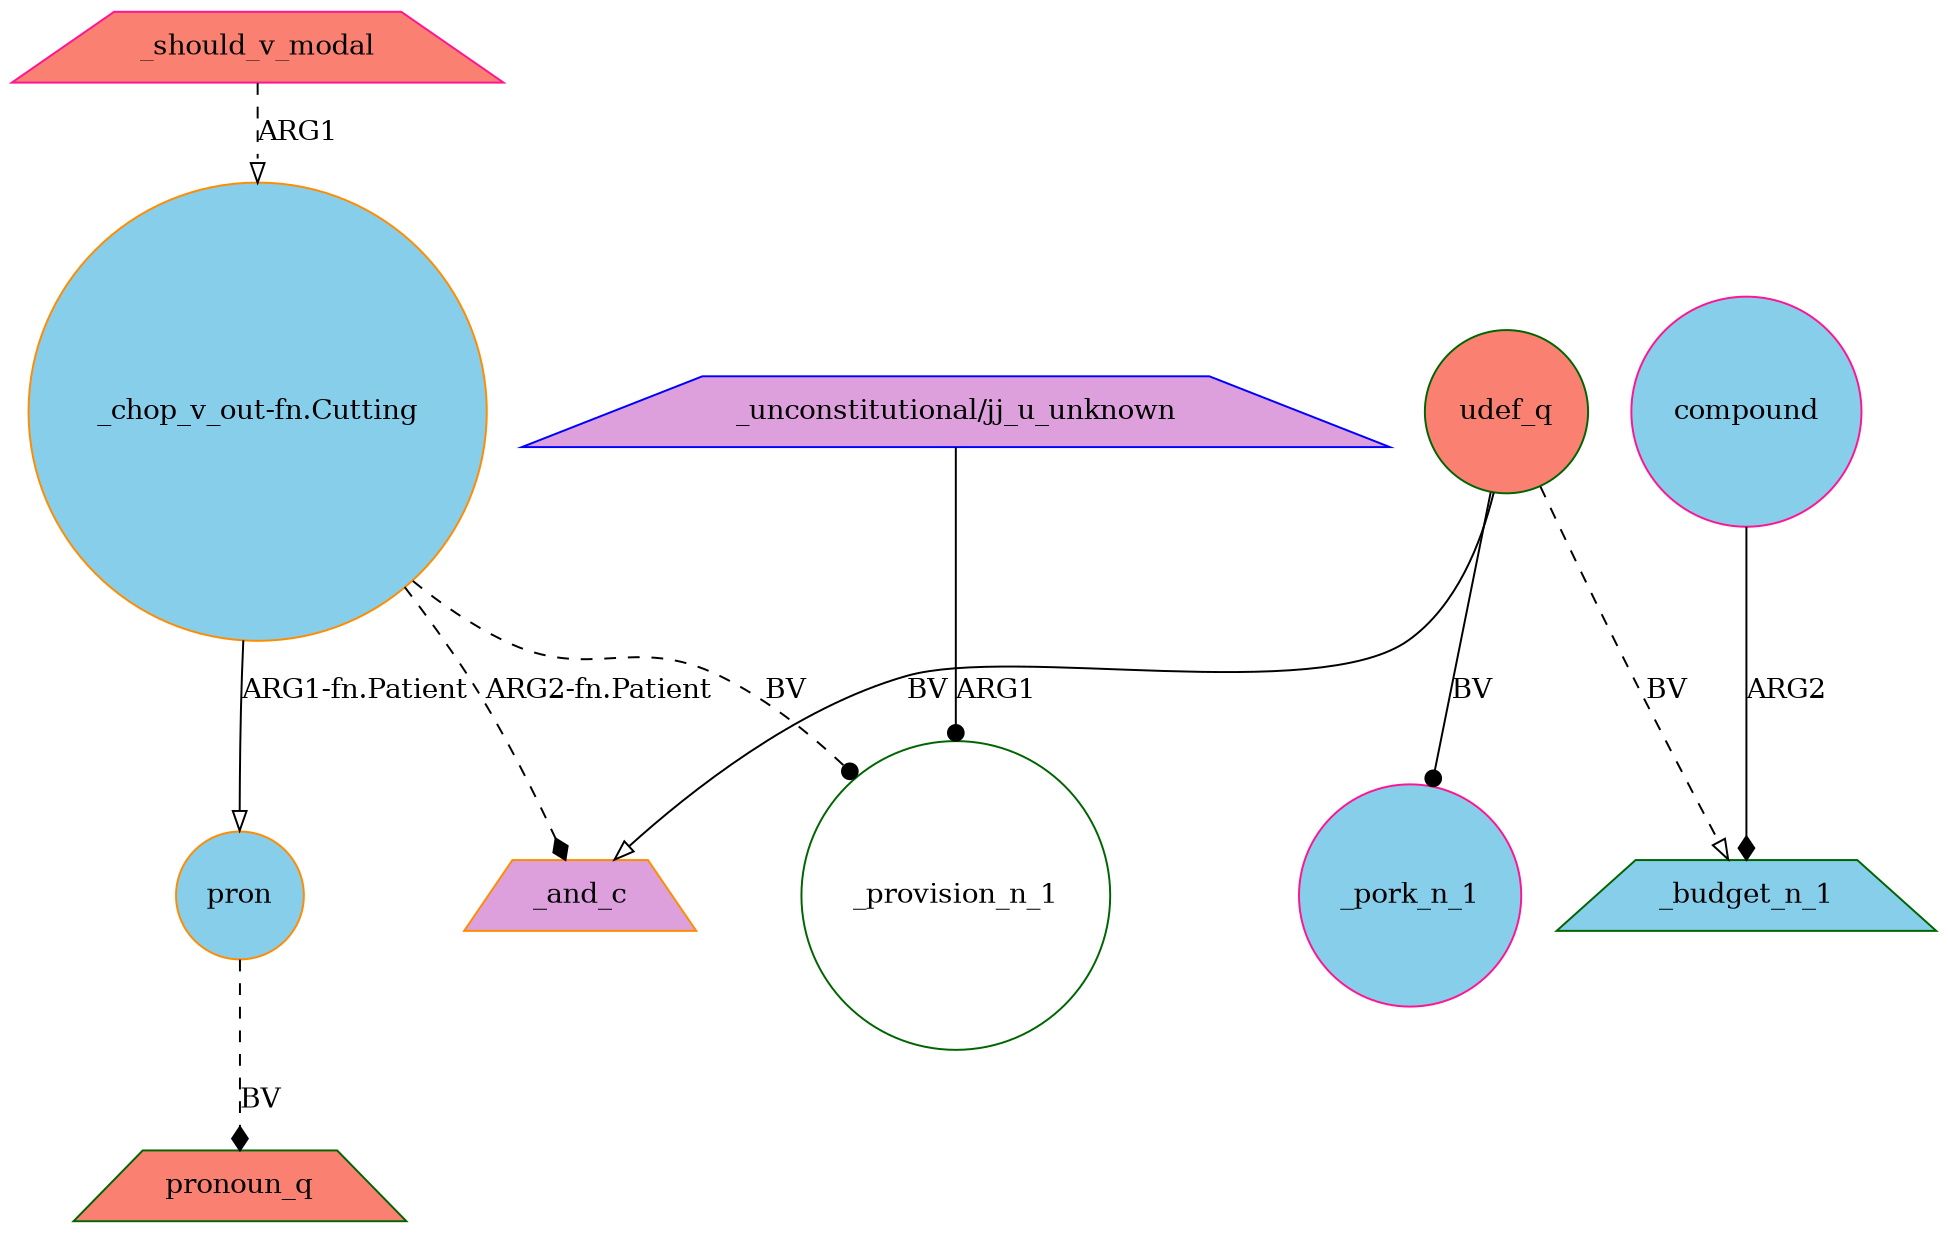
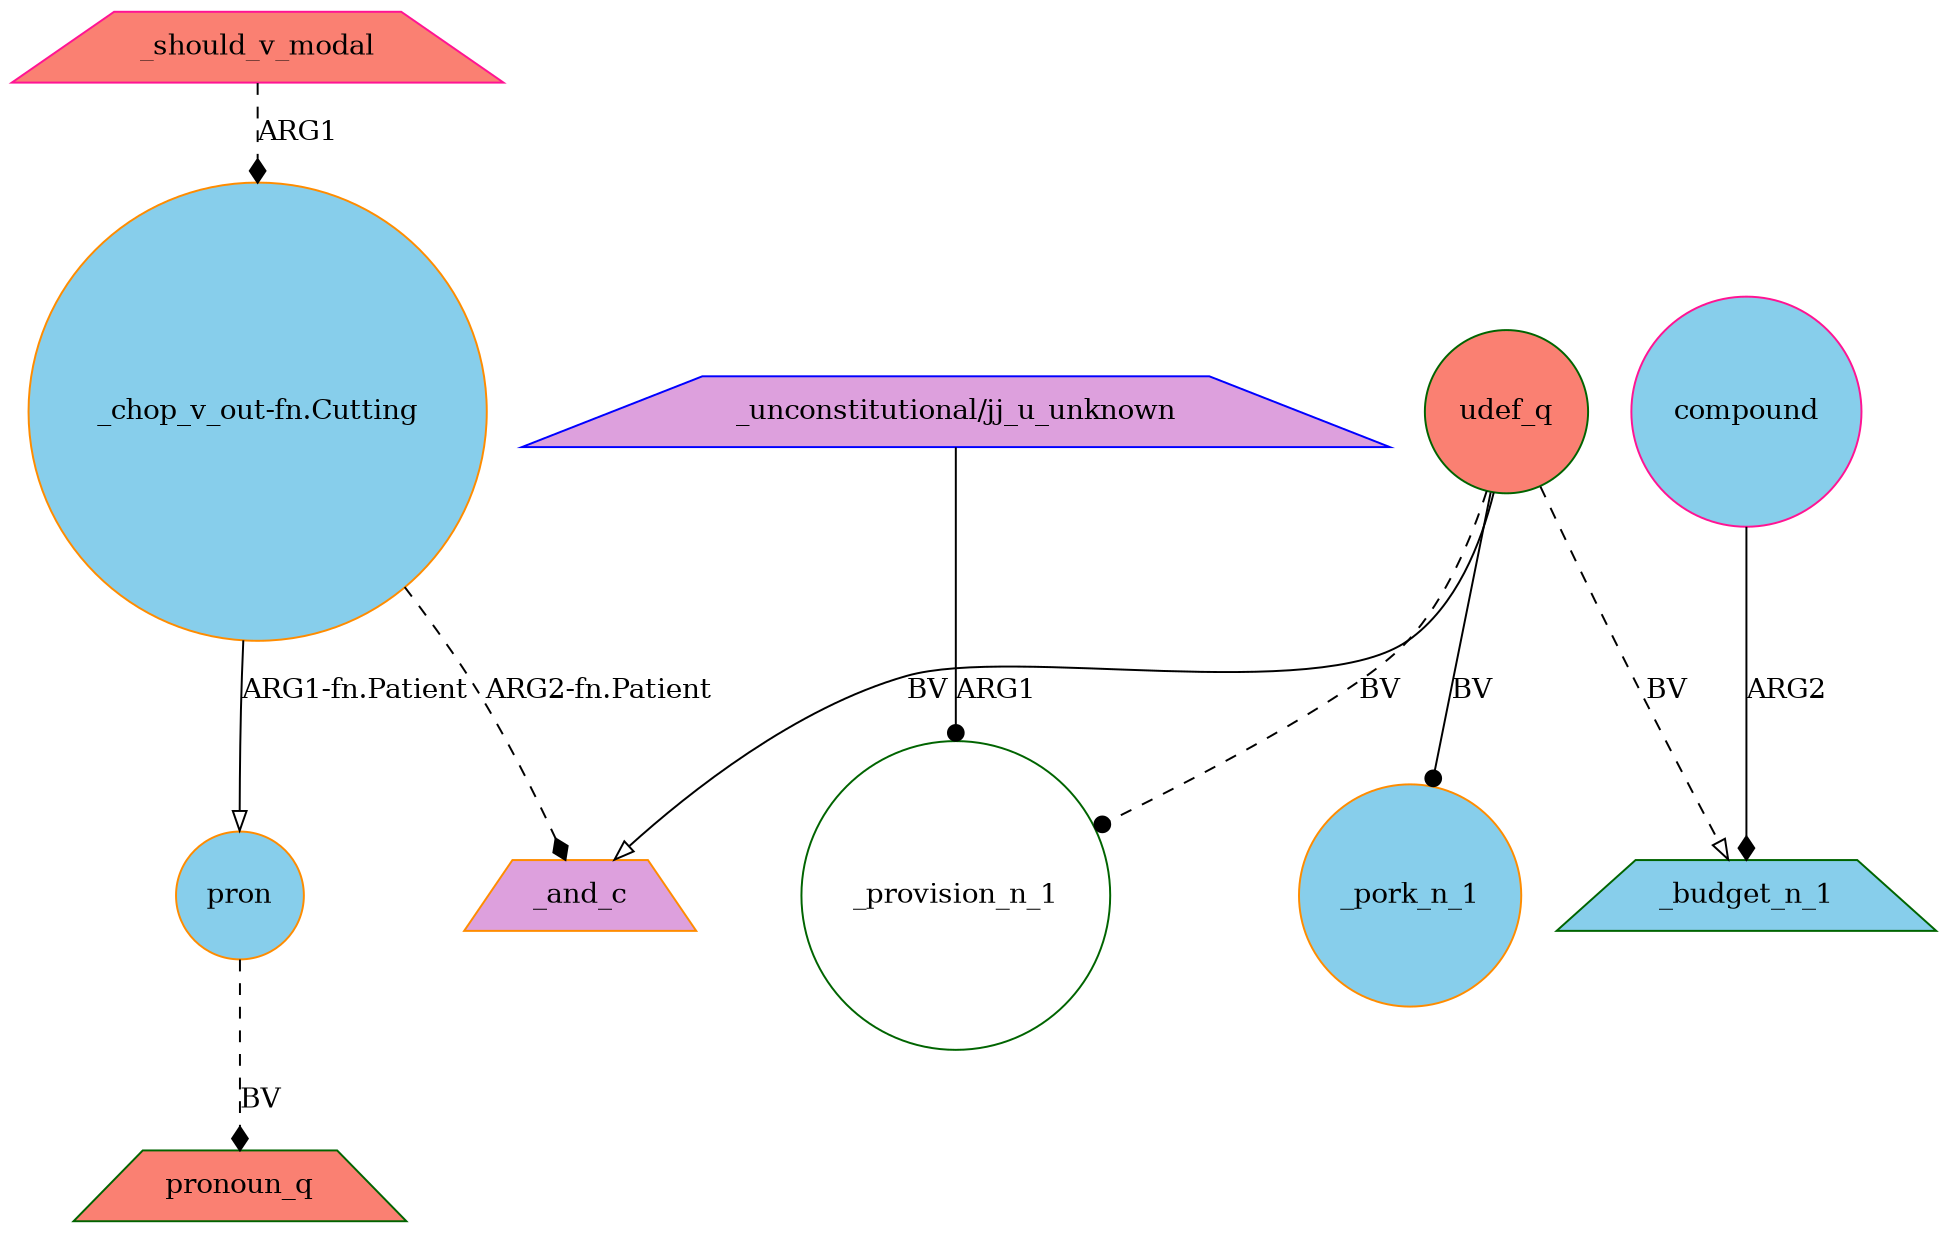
edge "_should_v_modal" -> "_chop_v_out-fn.Cutting": arrowhead onormal -> diamond
edge "_chop_v_out-fn.Cutting" -> "_provision_n_1": now "udef_q" -> "_provision_n_1"
node "_pork_n_1": color deeppink -> darkorange
